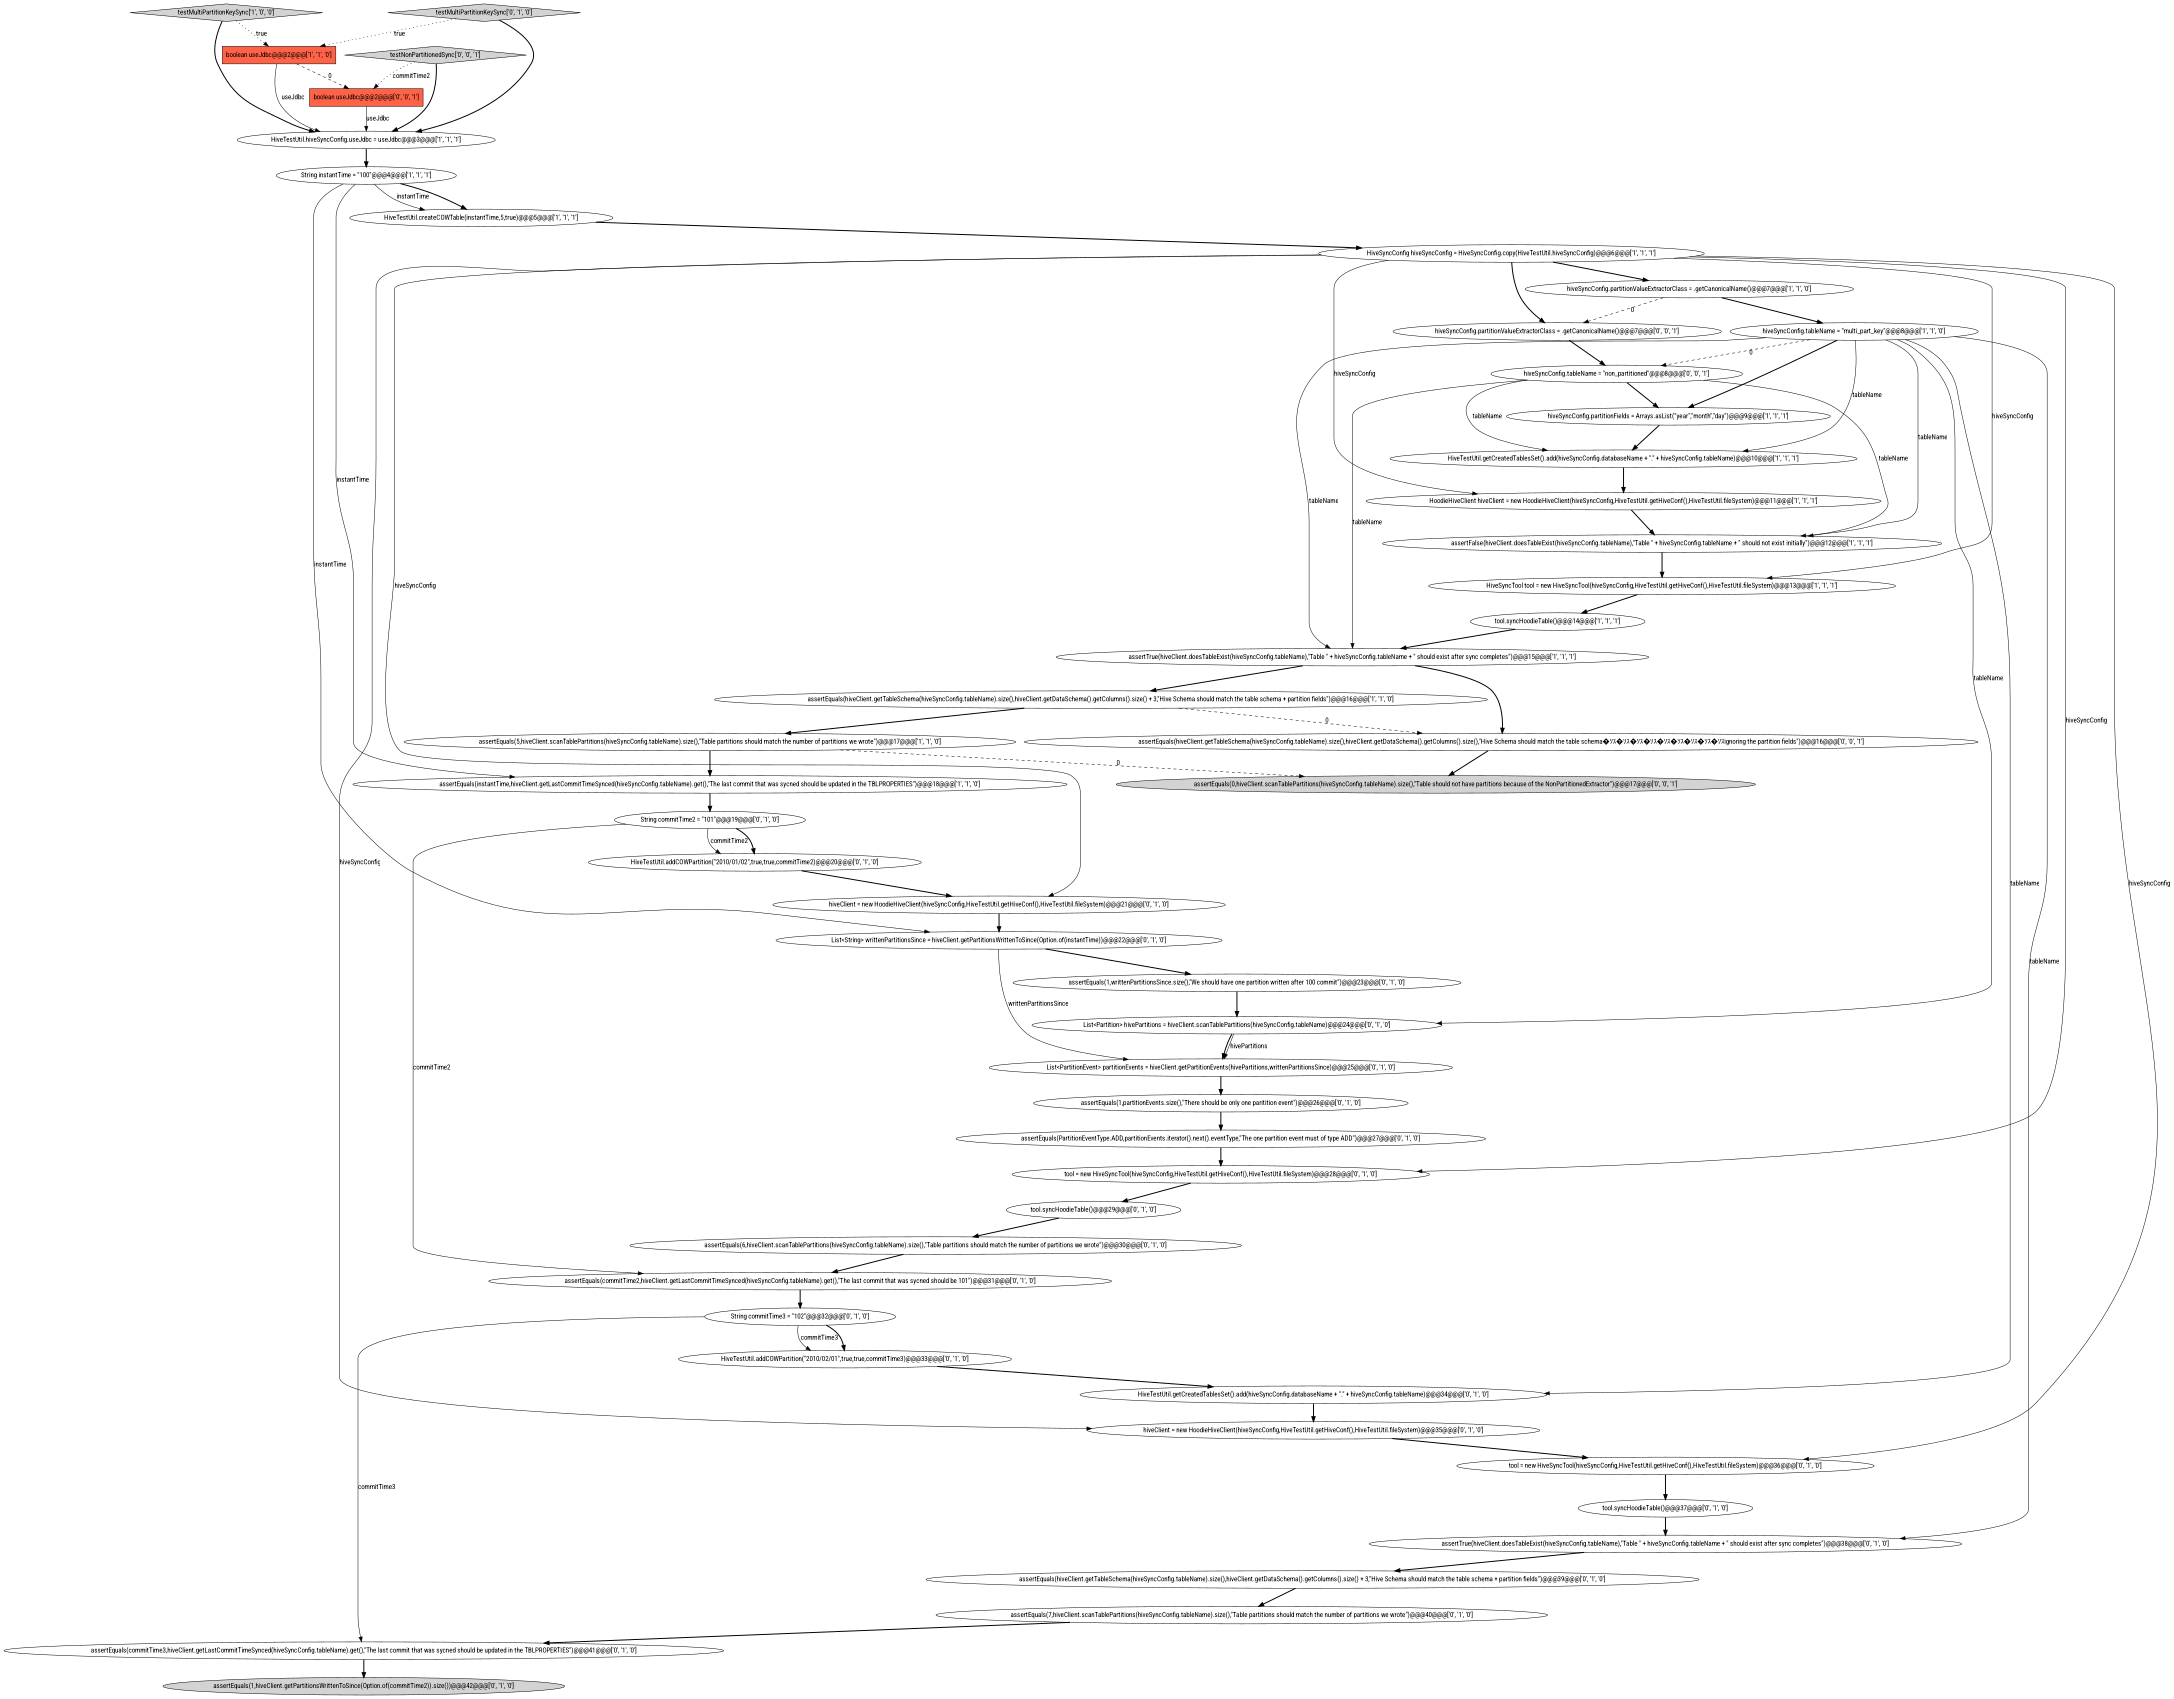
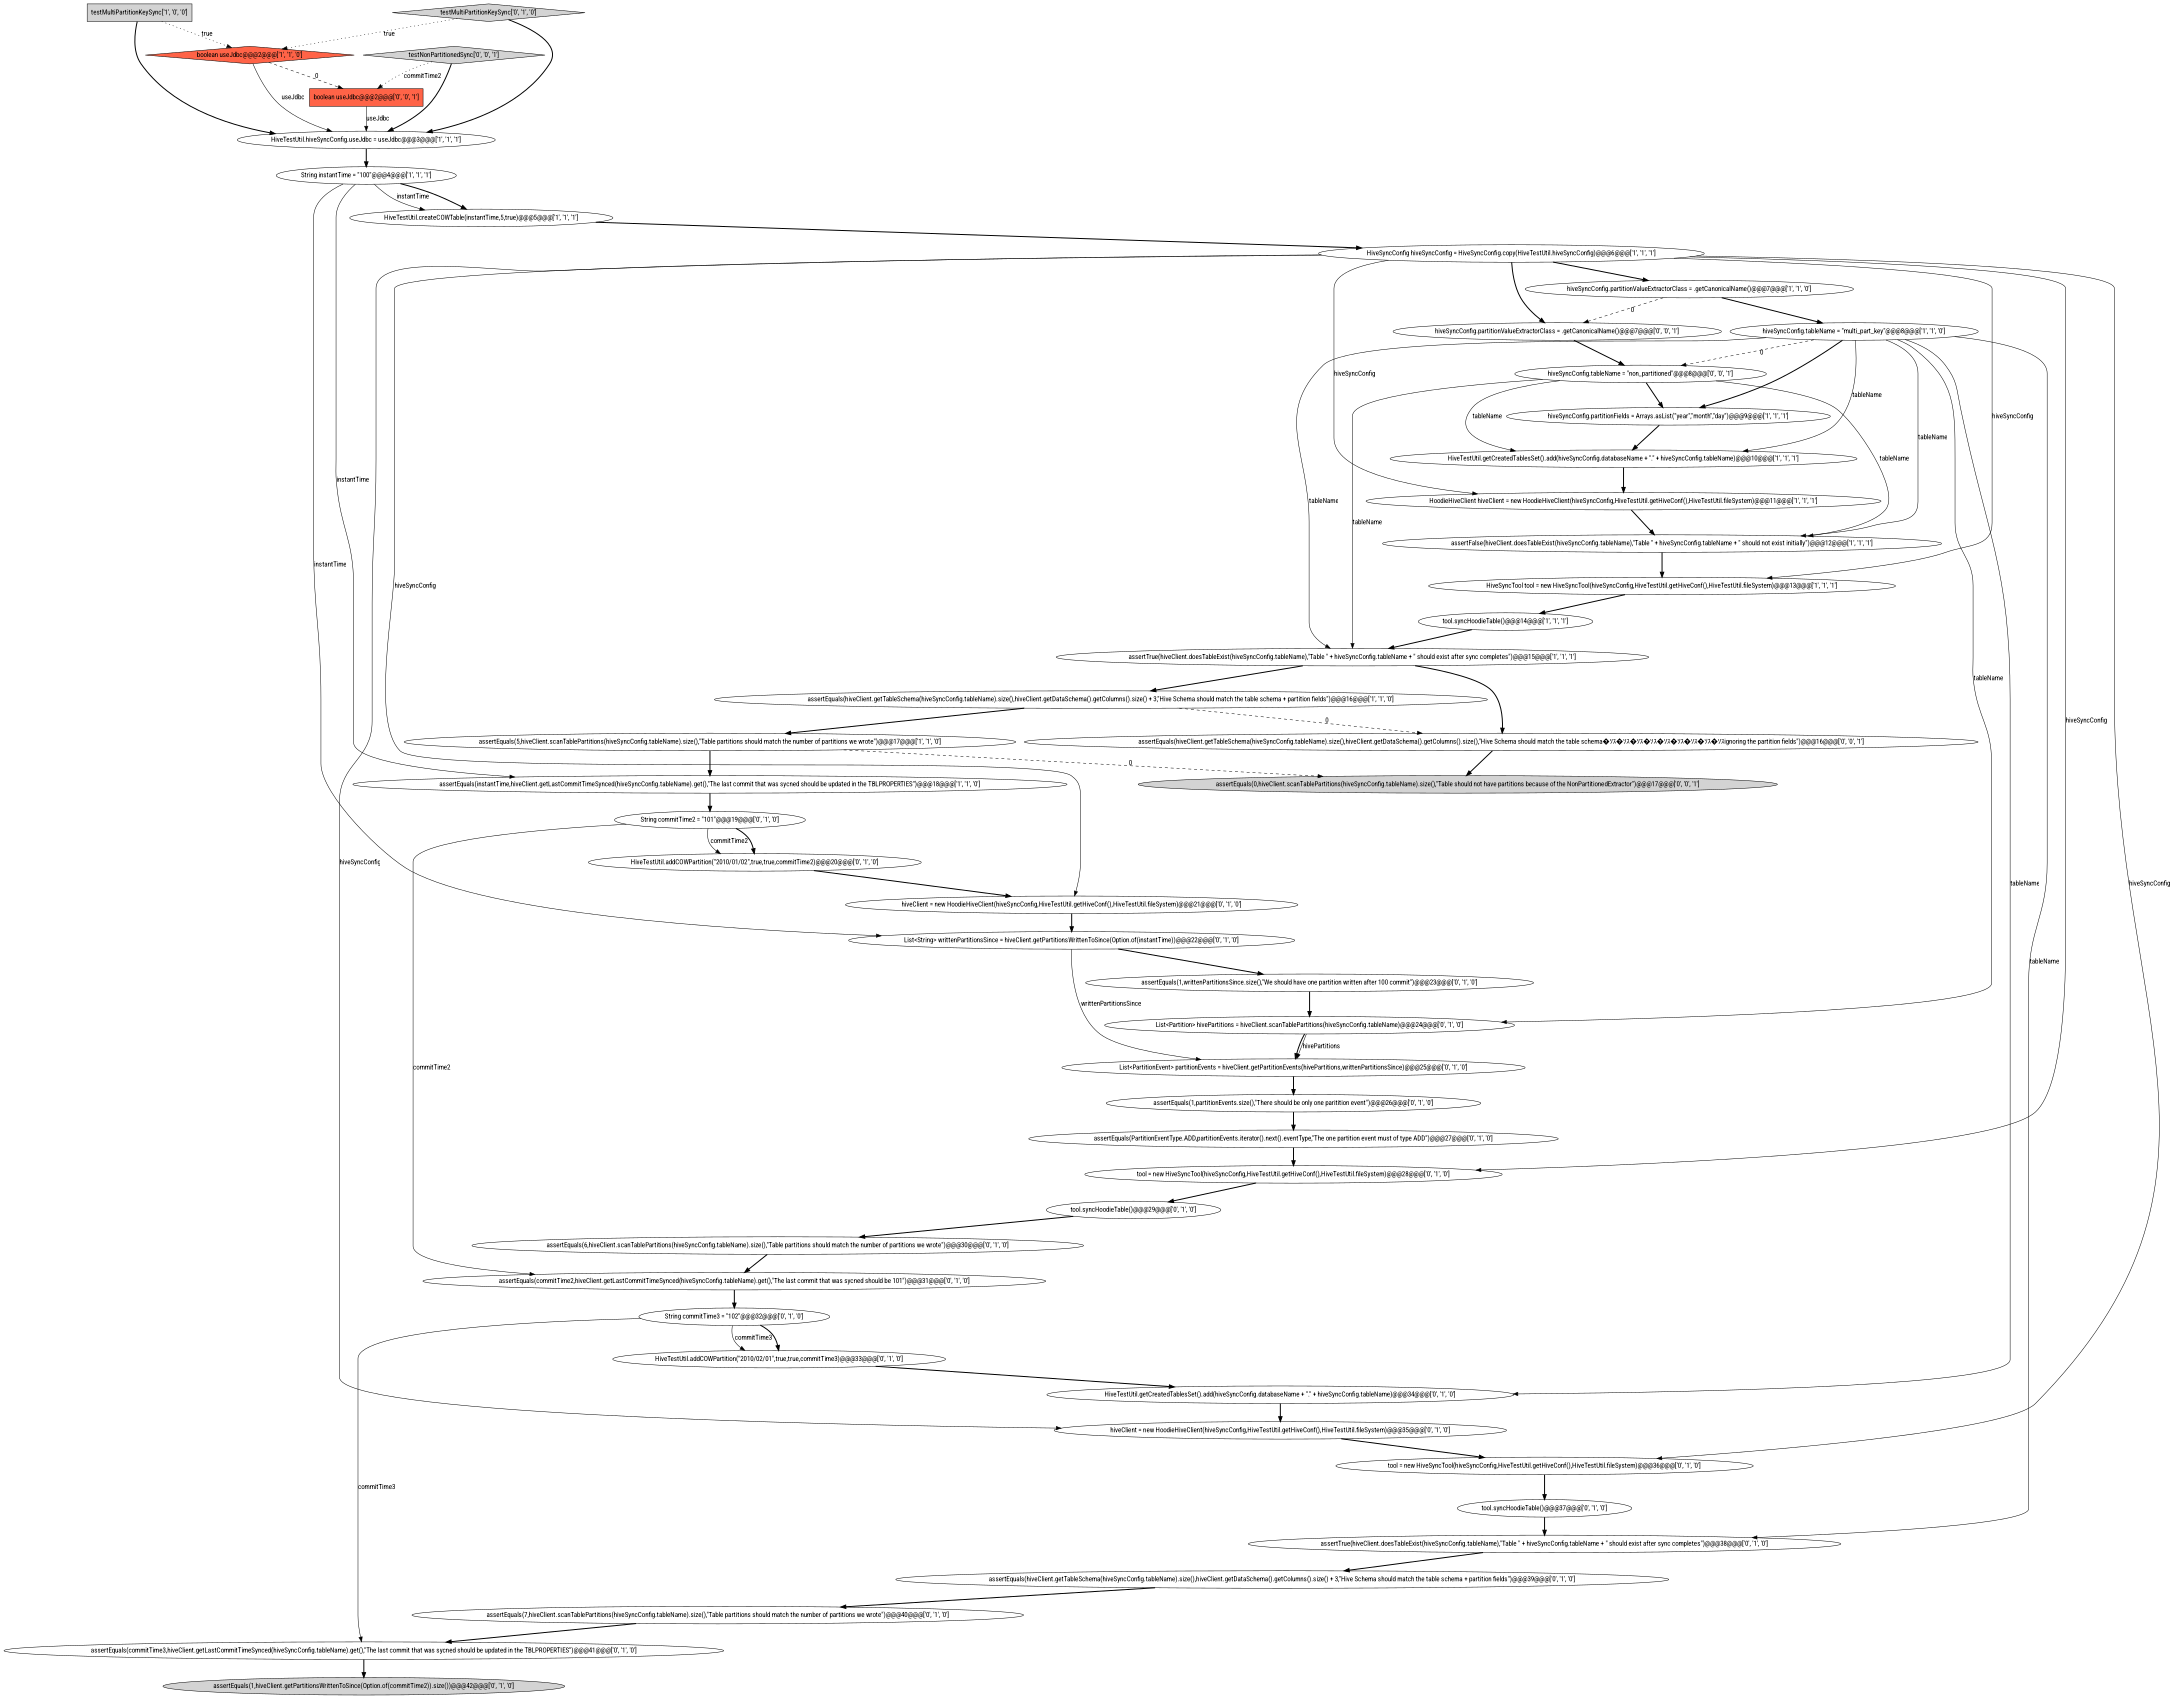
node "testMultiPartitionKeySync['1', '0', '0']": shape diamond -> box
node "boolean useJdbc@@@2@@@['1', '1', '0']": shape box -> diamond
